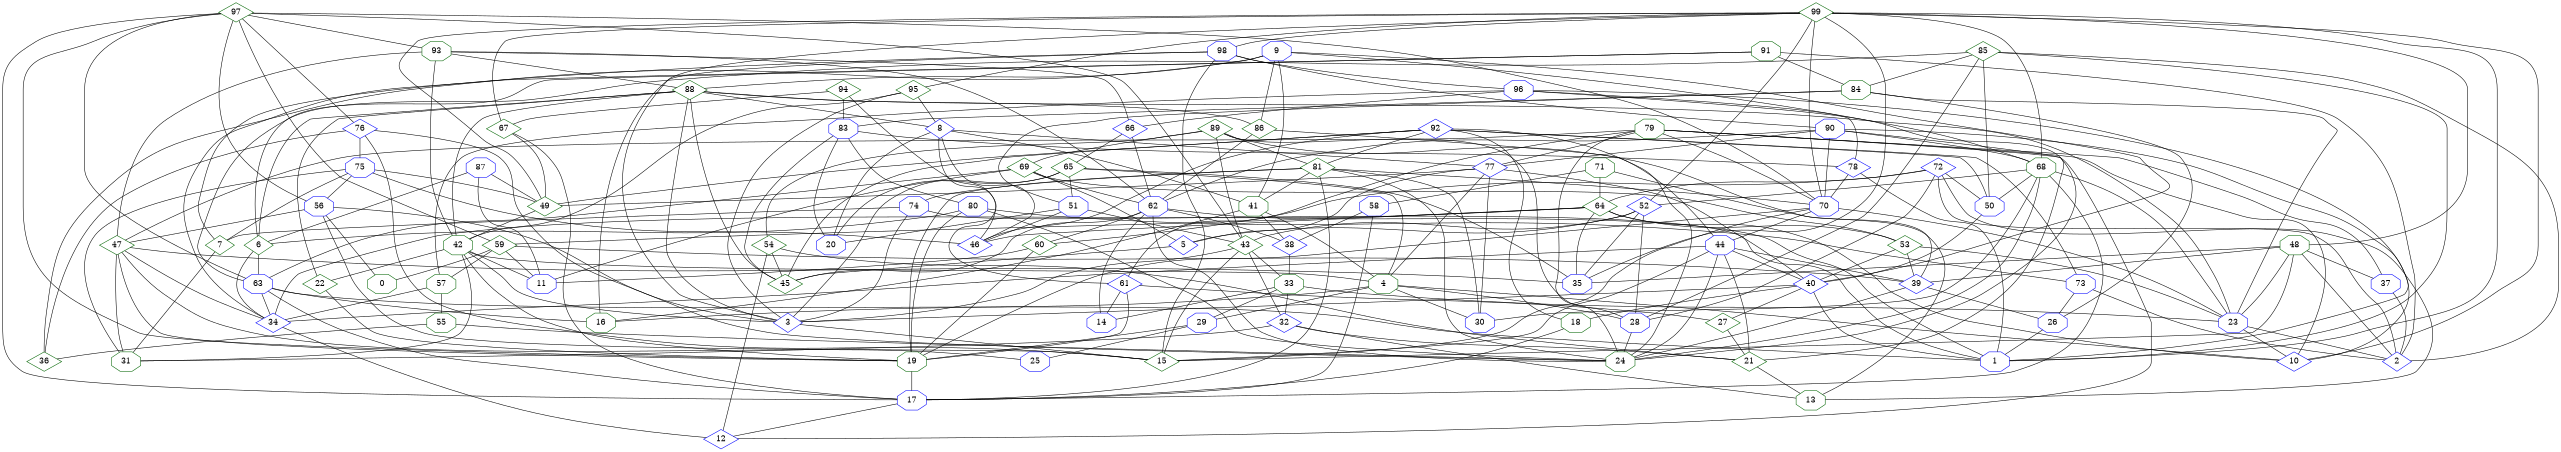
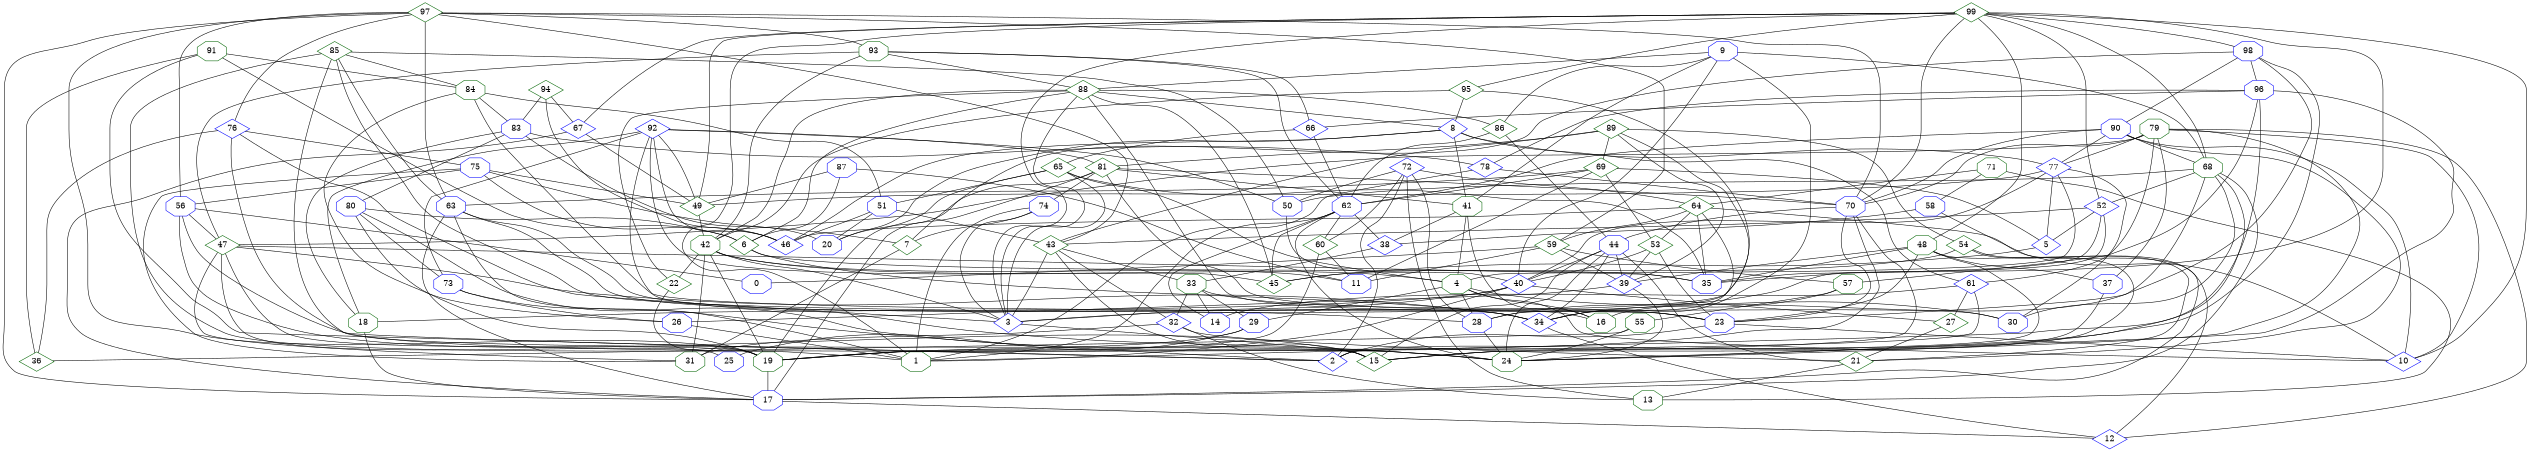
node "67": color darkgreen -> blue
edge "83" -- "45": now "83" -- "18"
edge "6" -- "63": now "6" -- "35"
edge "81" -- "24": removed
node "0": color darkgreen -> blue
node "1": color blue -> darkgreen
